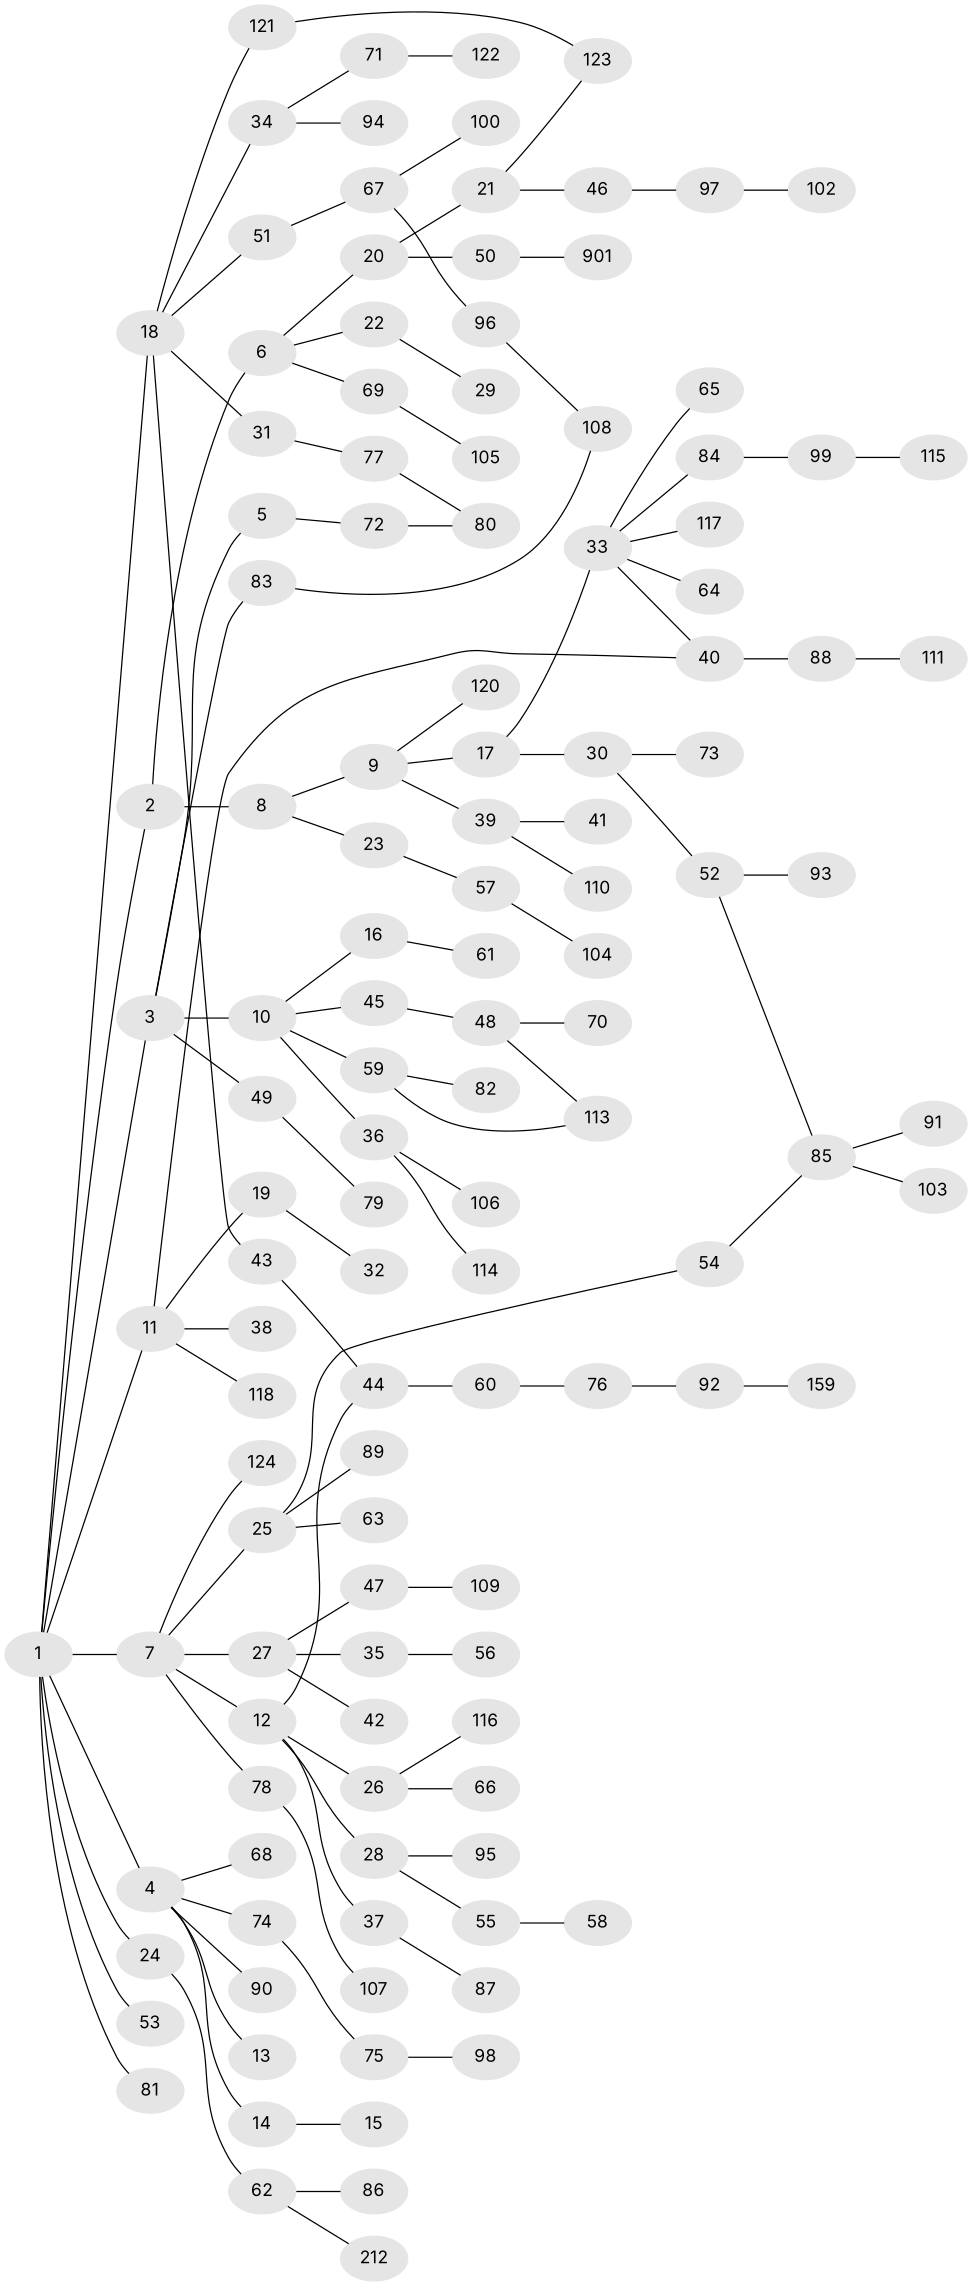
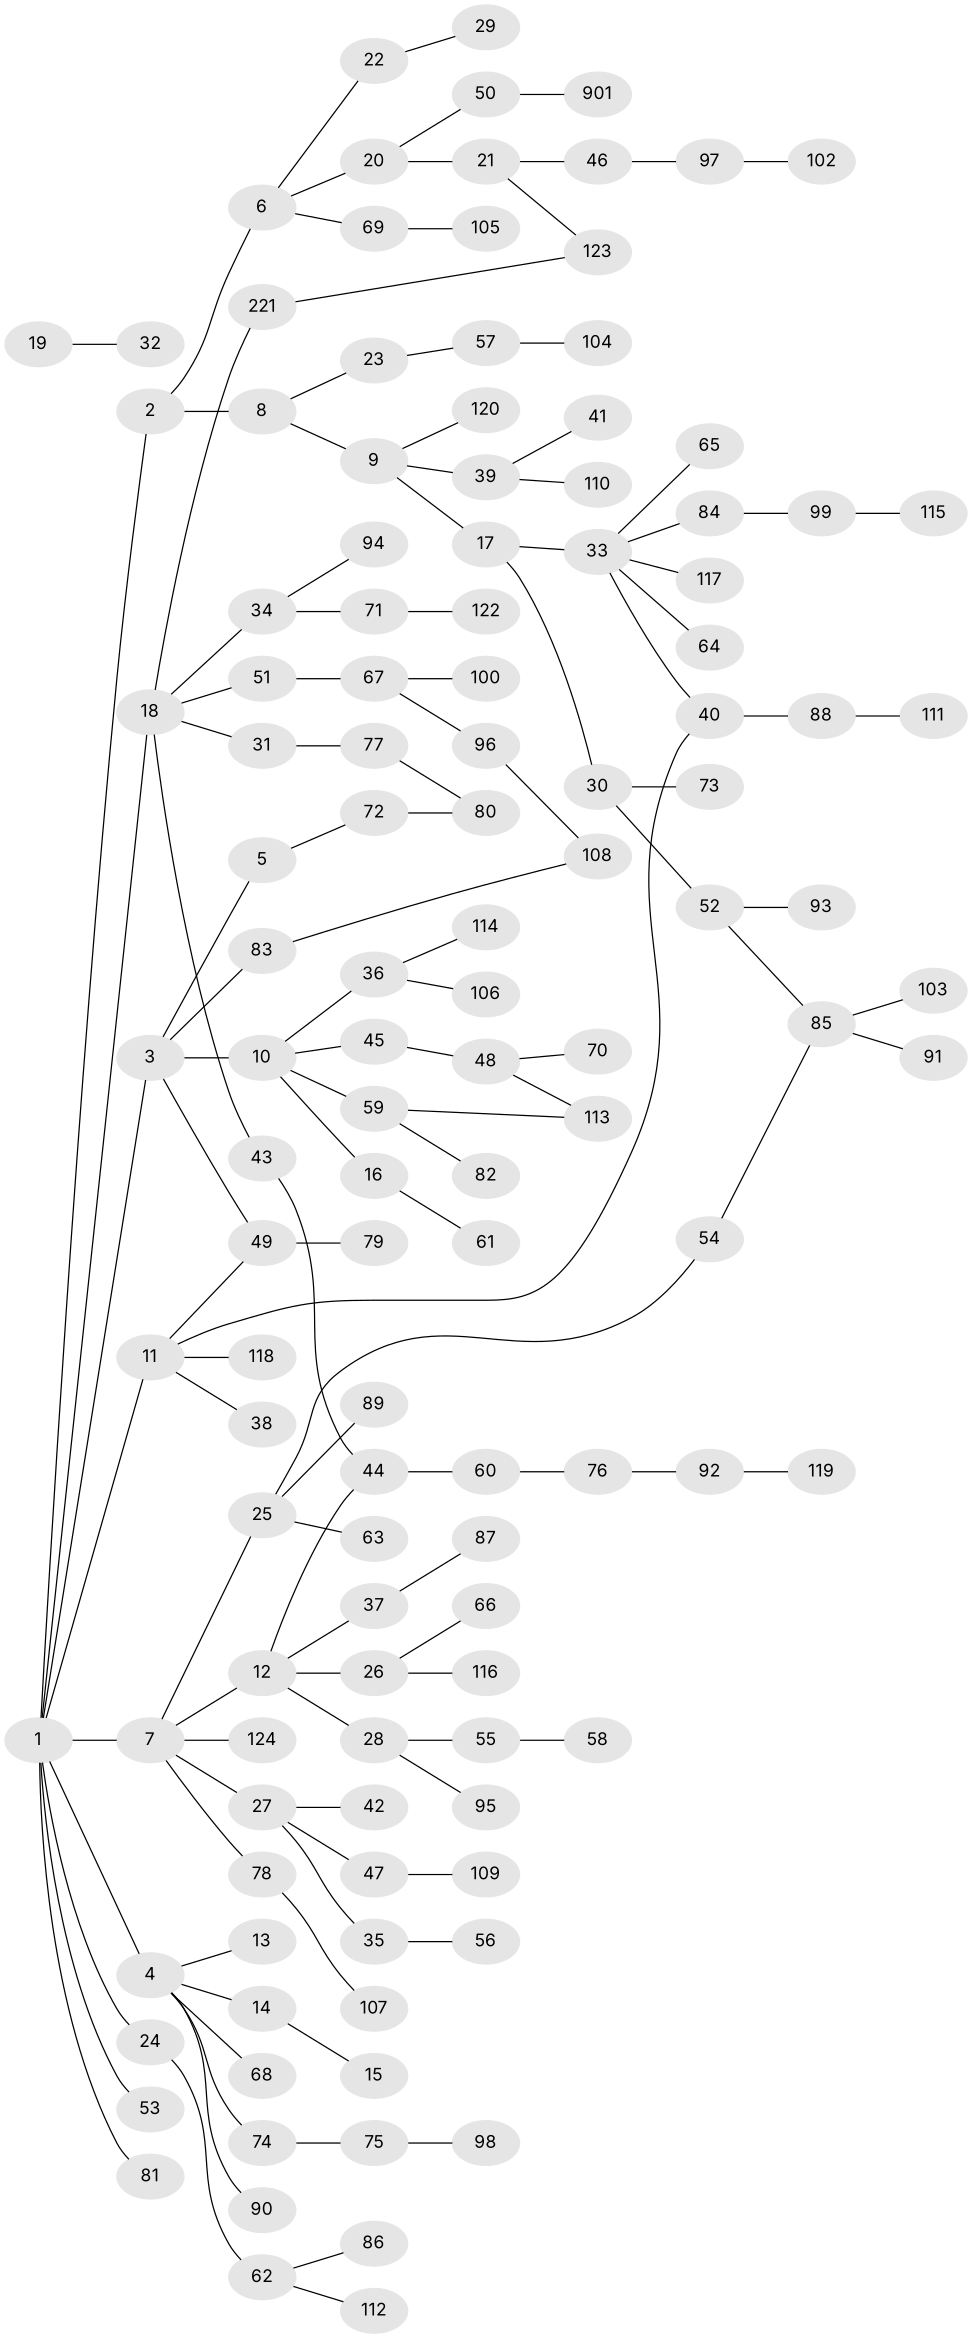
node "121": label "121" -> "221"
edge "19" -- "11": now "49" -- "11"
node "159": label "159" -> "119"
node "212": label "212" -> "112"
